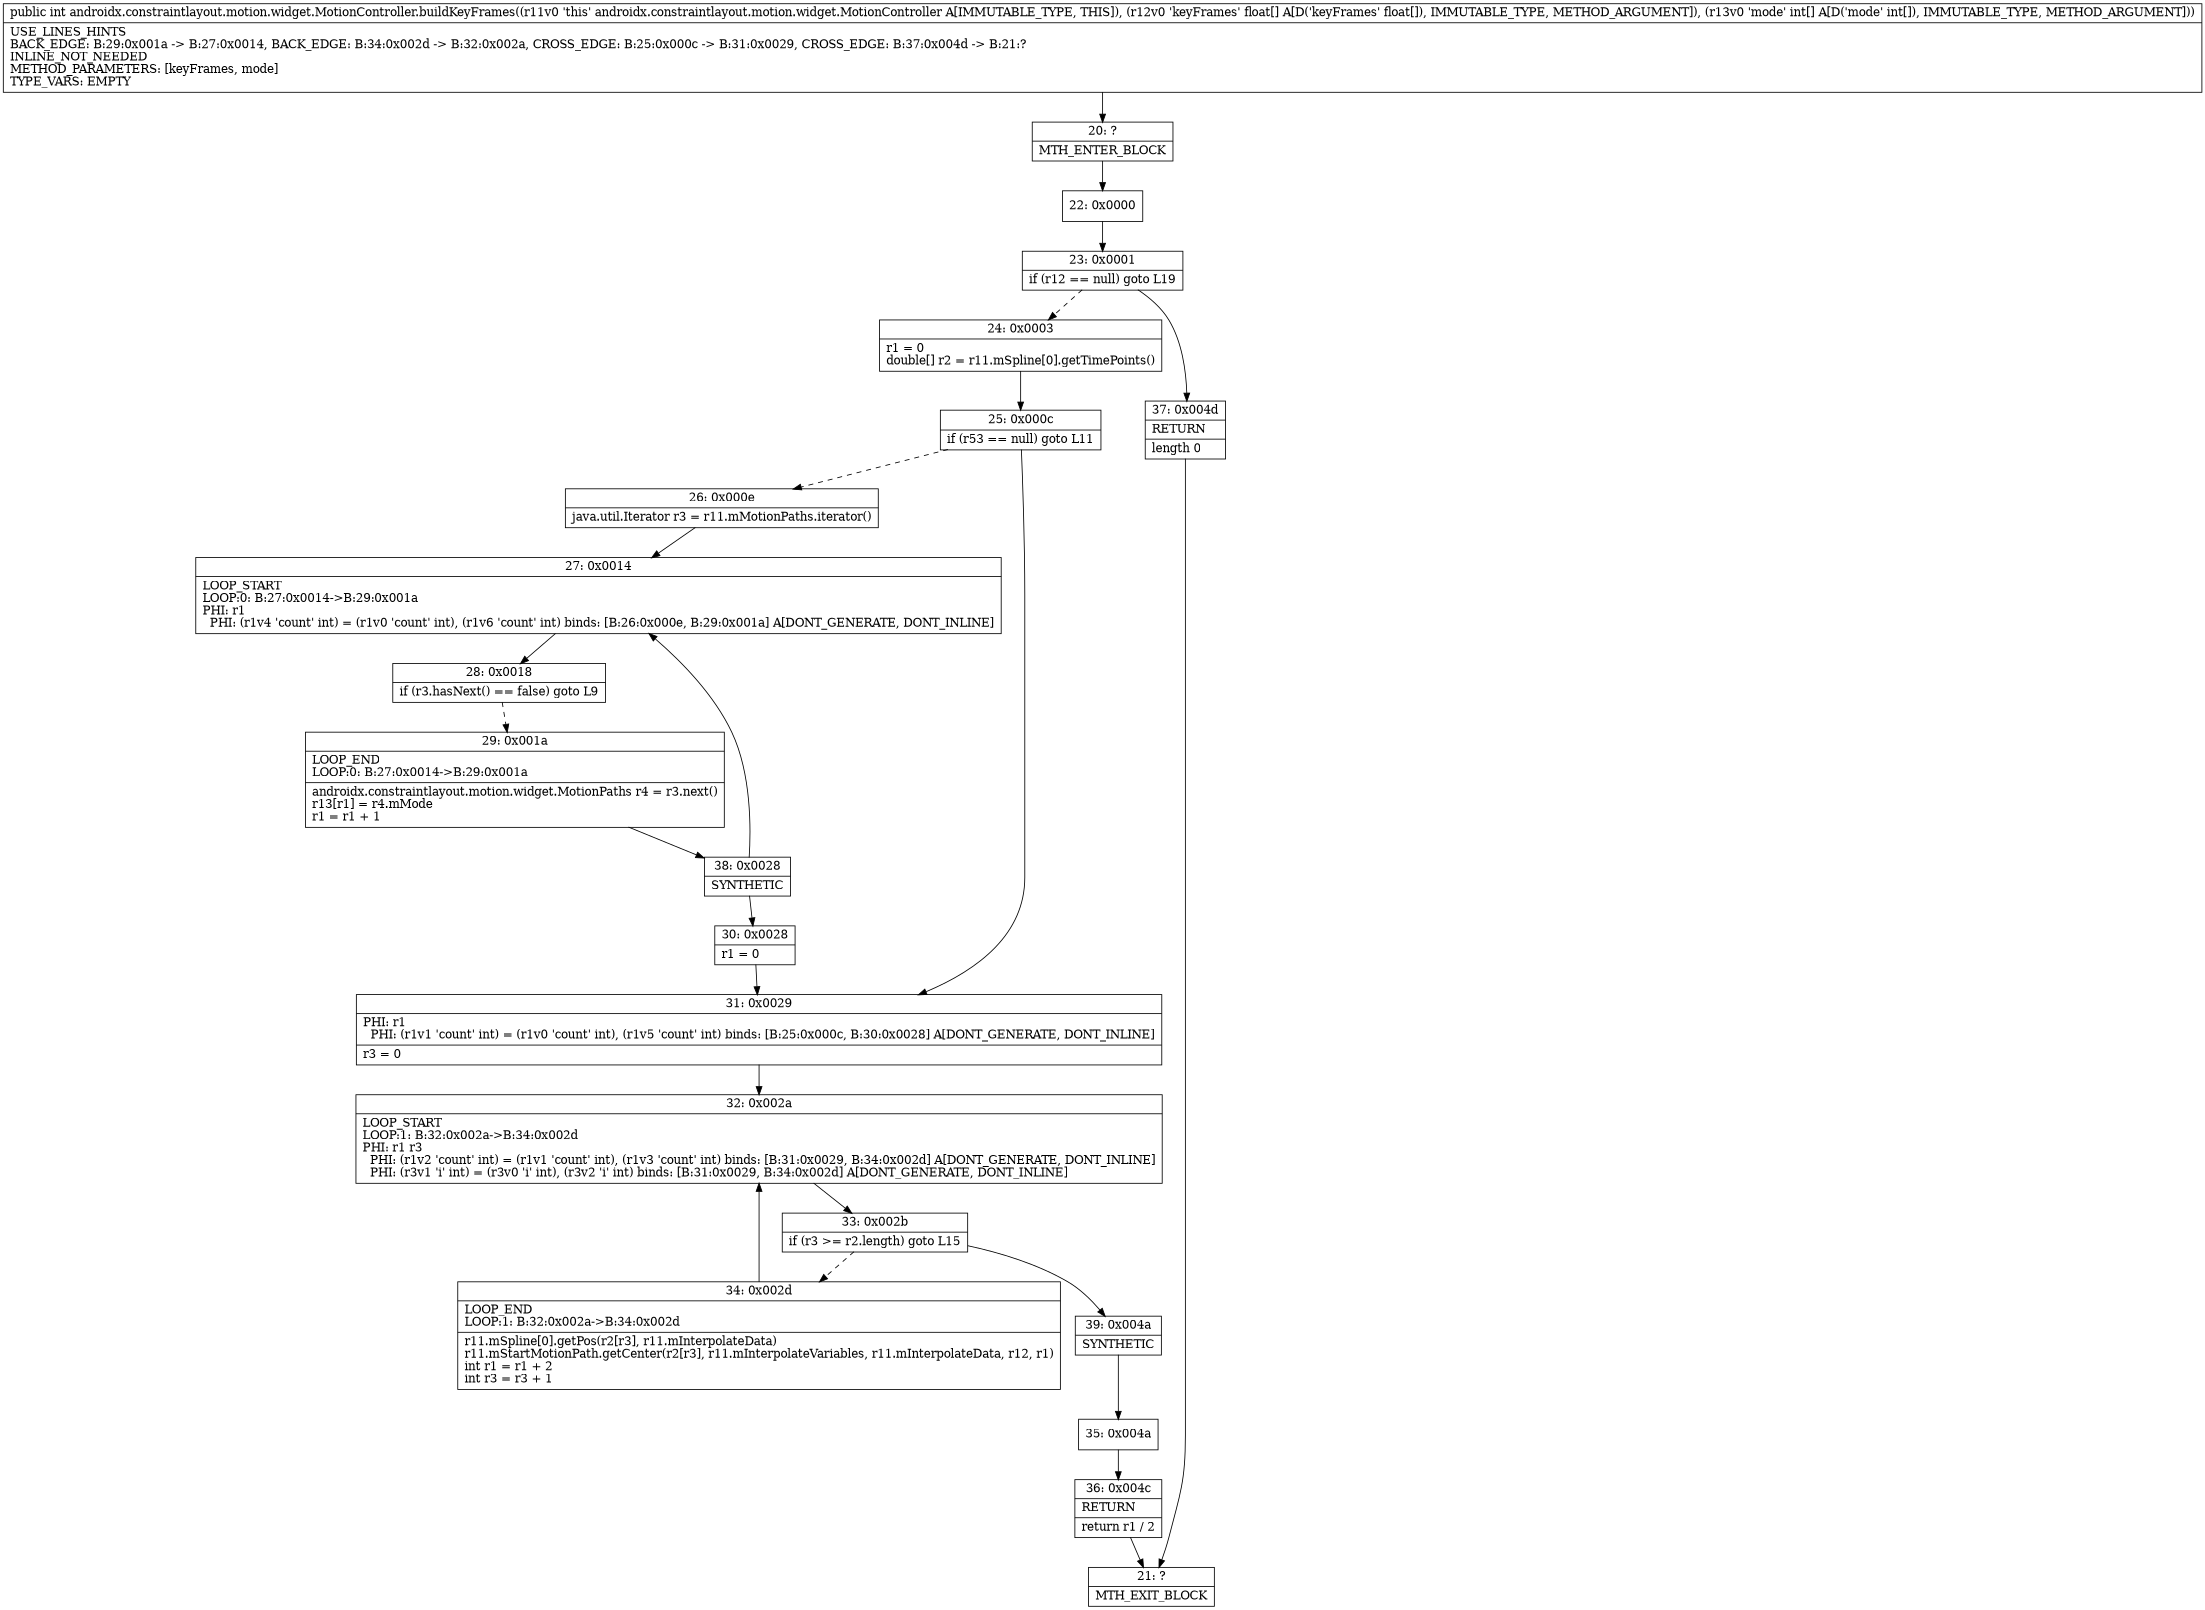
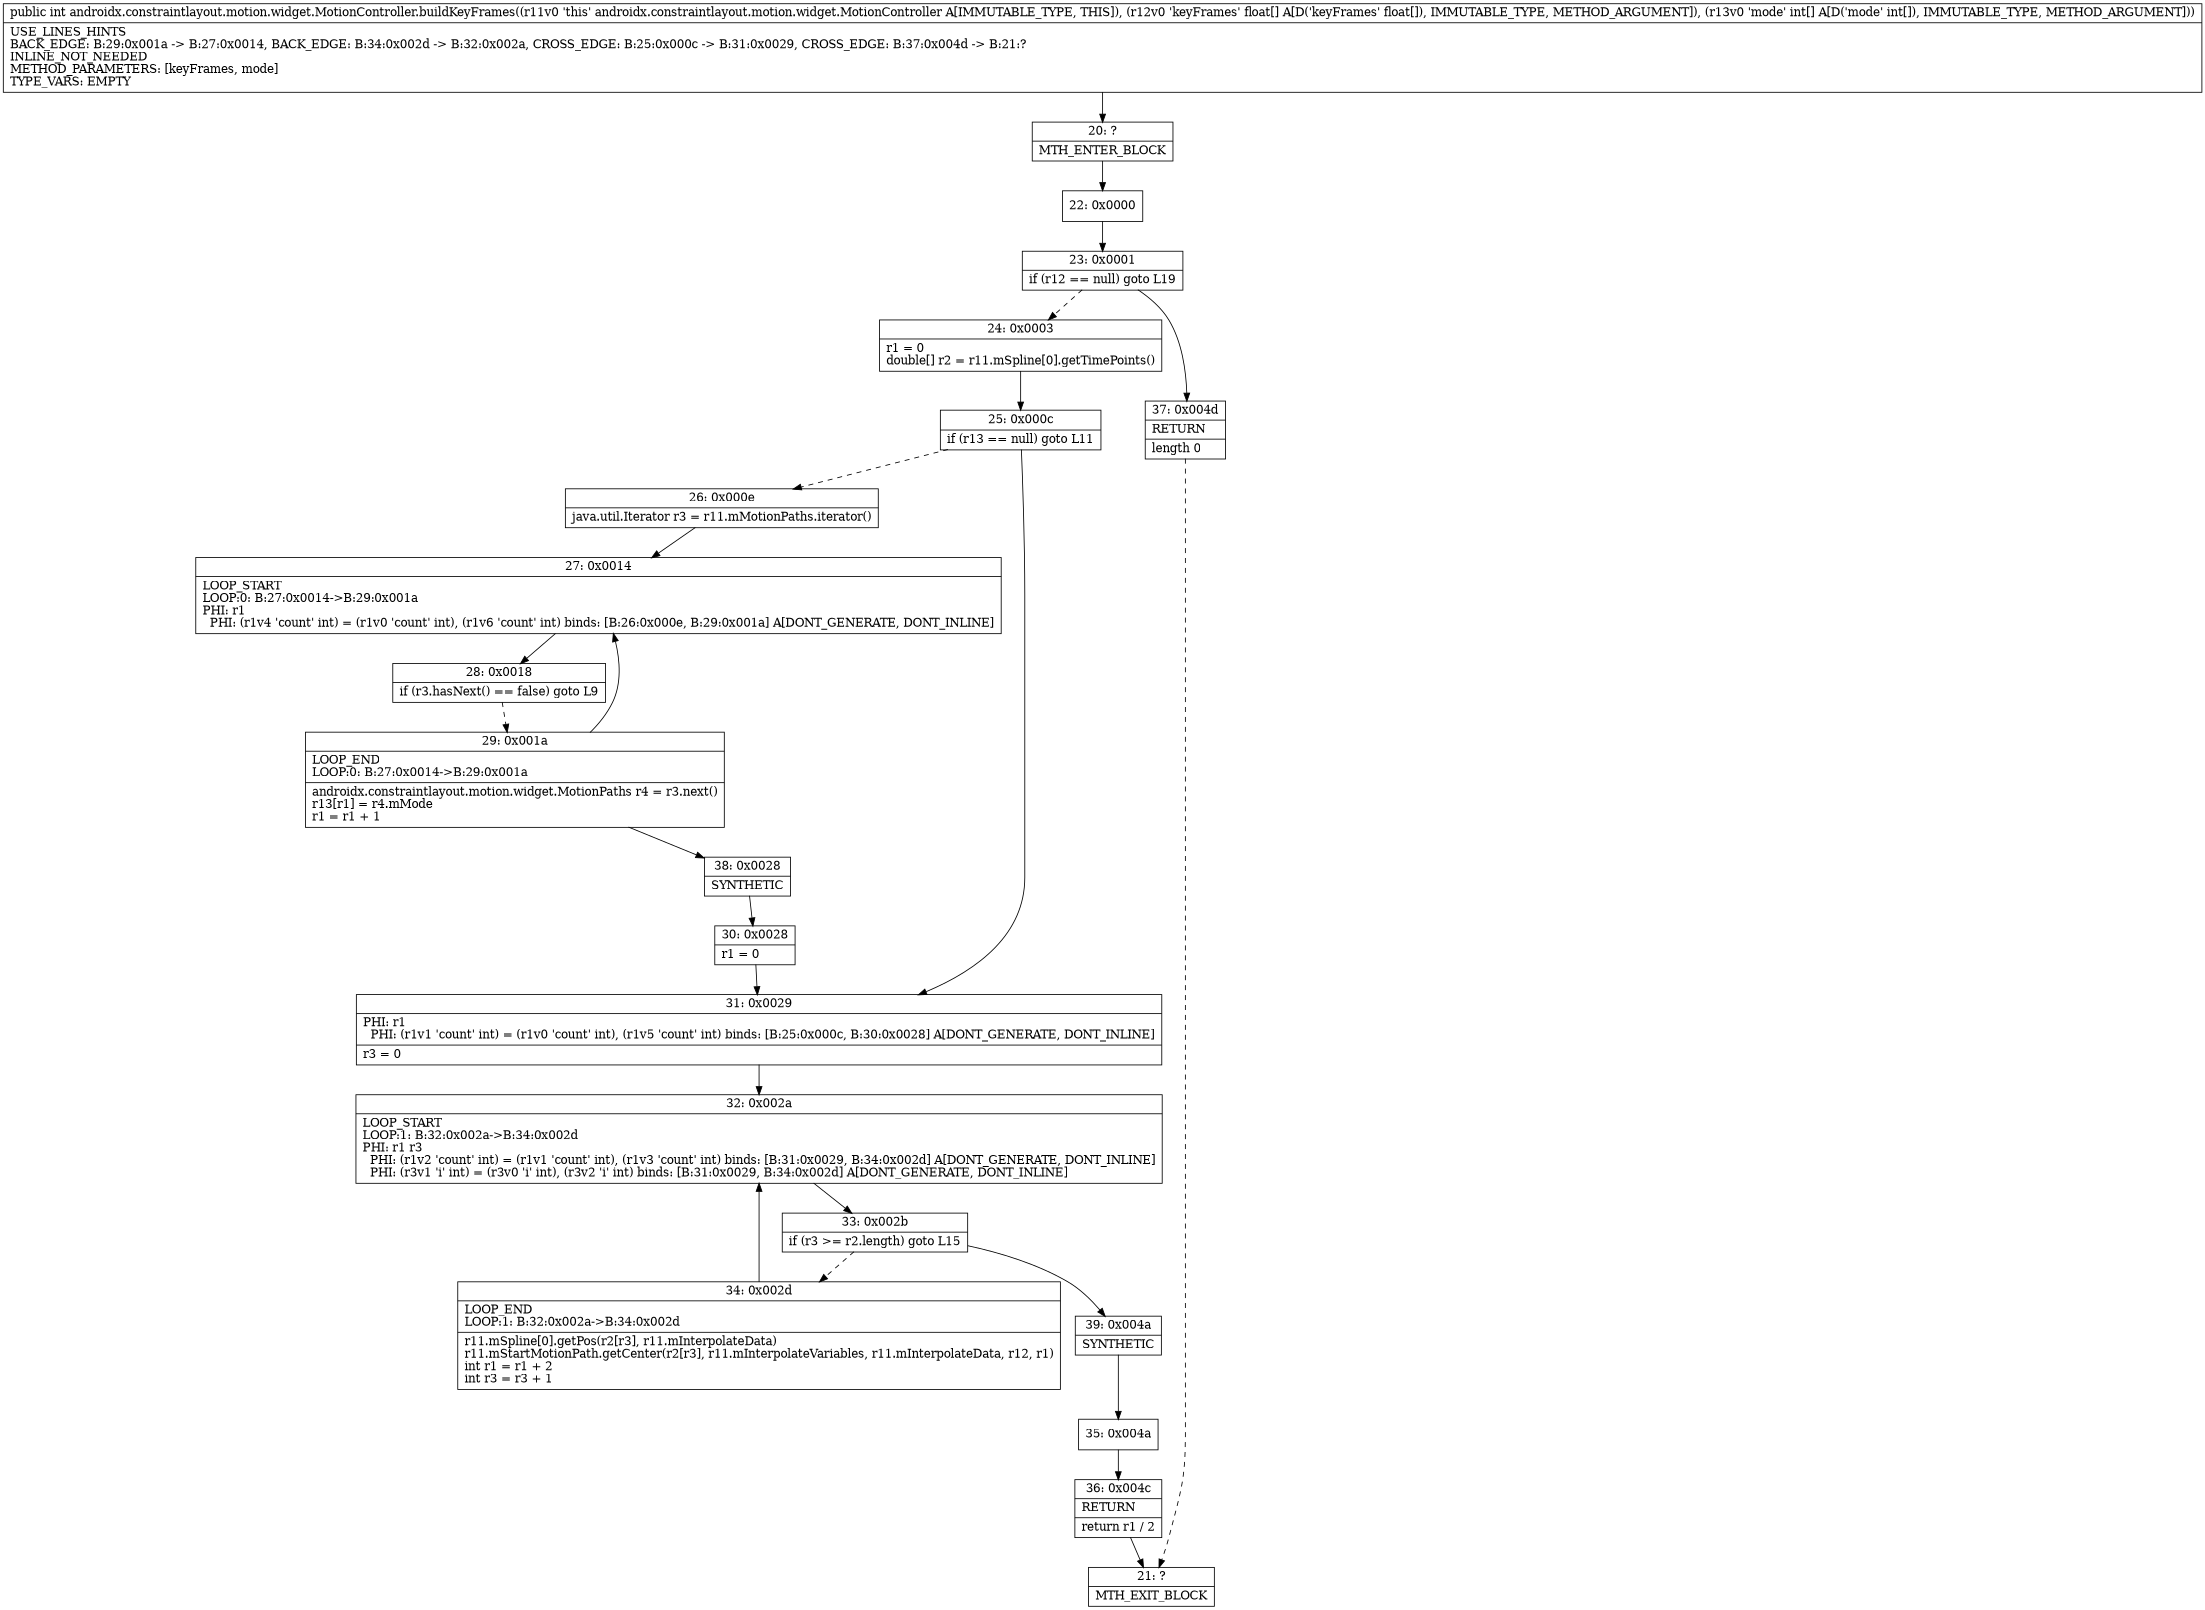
node "25: 0x000c": text "if (r53 == null) goto L11" -> "if (r13 == null) goto L11"
edge "38: 0x0028" -> "27: 0x0014": now "29: 0x001a" -> "27: 0x0014"
edge "37: 0x004d" -> "21: ?": style solid -> dashed
